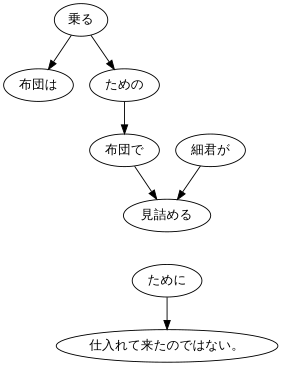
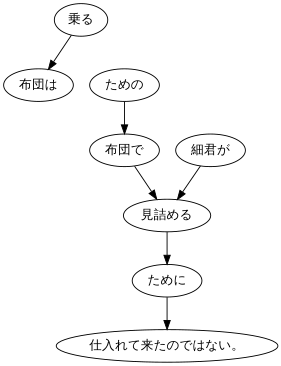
edge "乗る" -> "ための": removed
edge "見詰める" -> "ために": added
